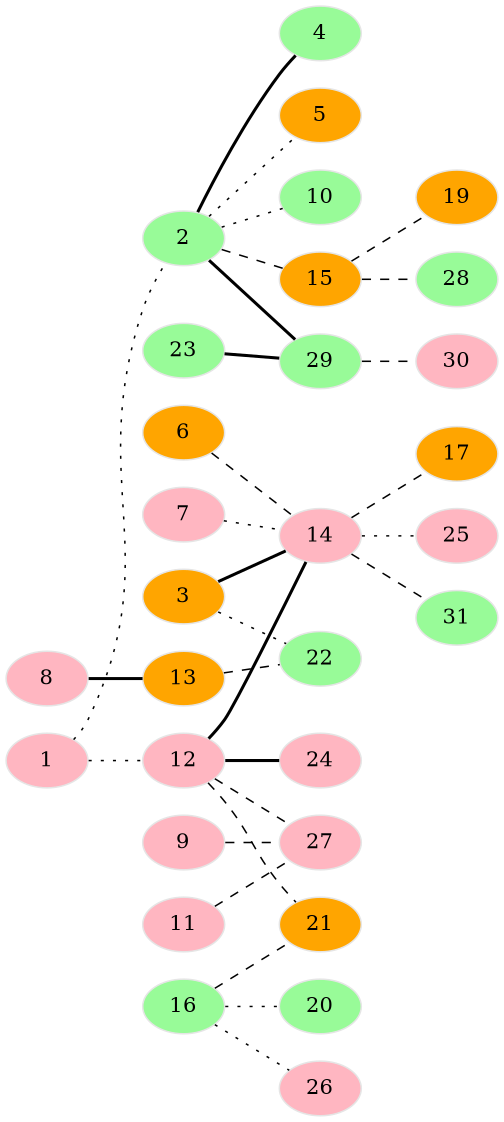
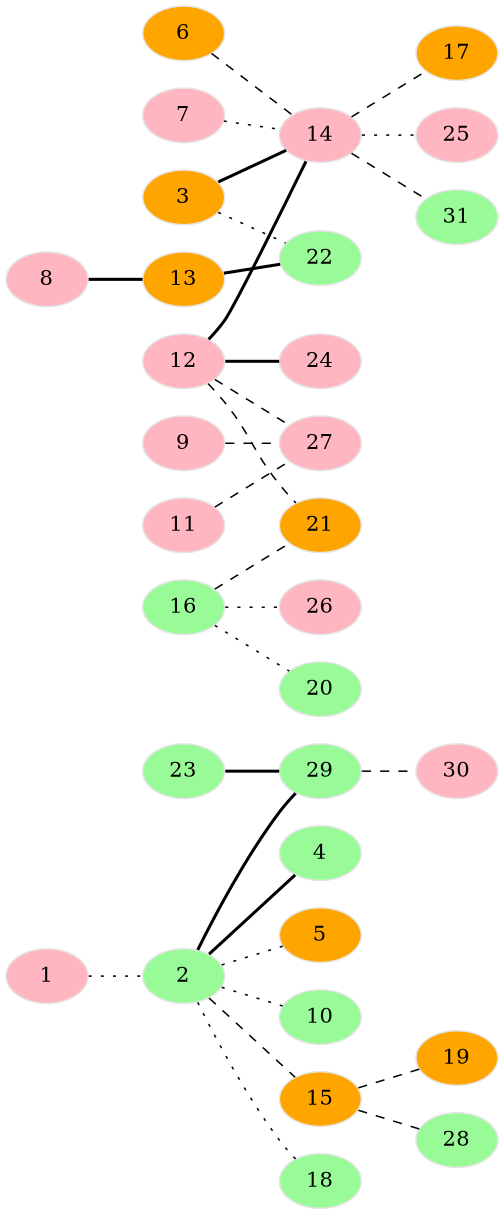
edge "22" -- "13": style dashed -> bold
edge "1" -- "12": removed
node "18": added
